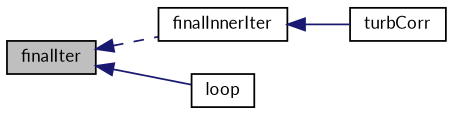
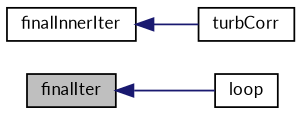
edge "finalInnerIter" -> "finalIter": removed
